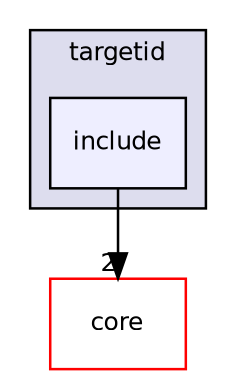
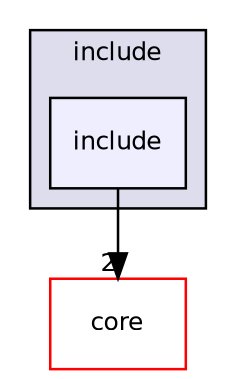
cluster "targetid": label "targetid" -> "include"
